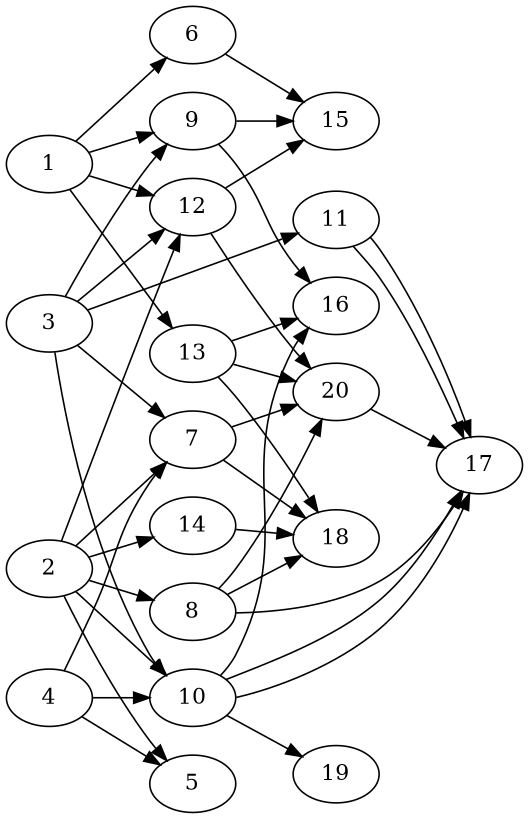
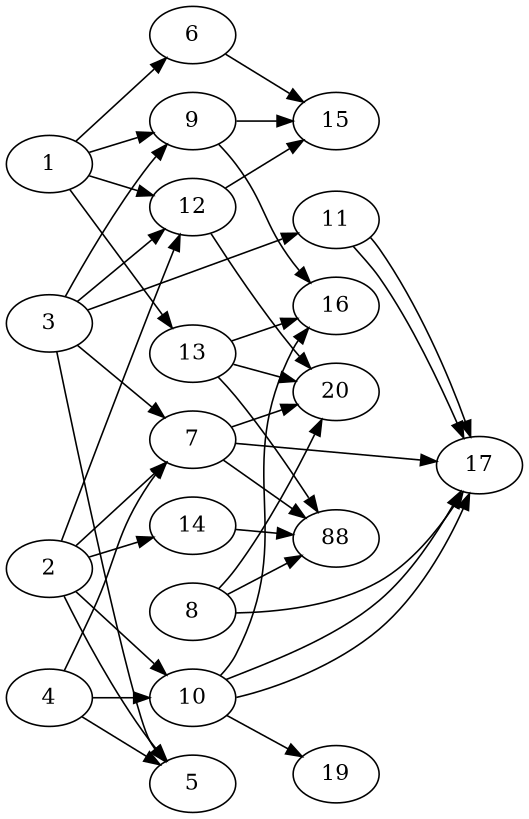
edge "20" -> "17": now "7" -> "17"
edge "3" -> "10": now "3" -> "5"
node "18": label "18" -> "88"
edge "2" -> "8": removed
